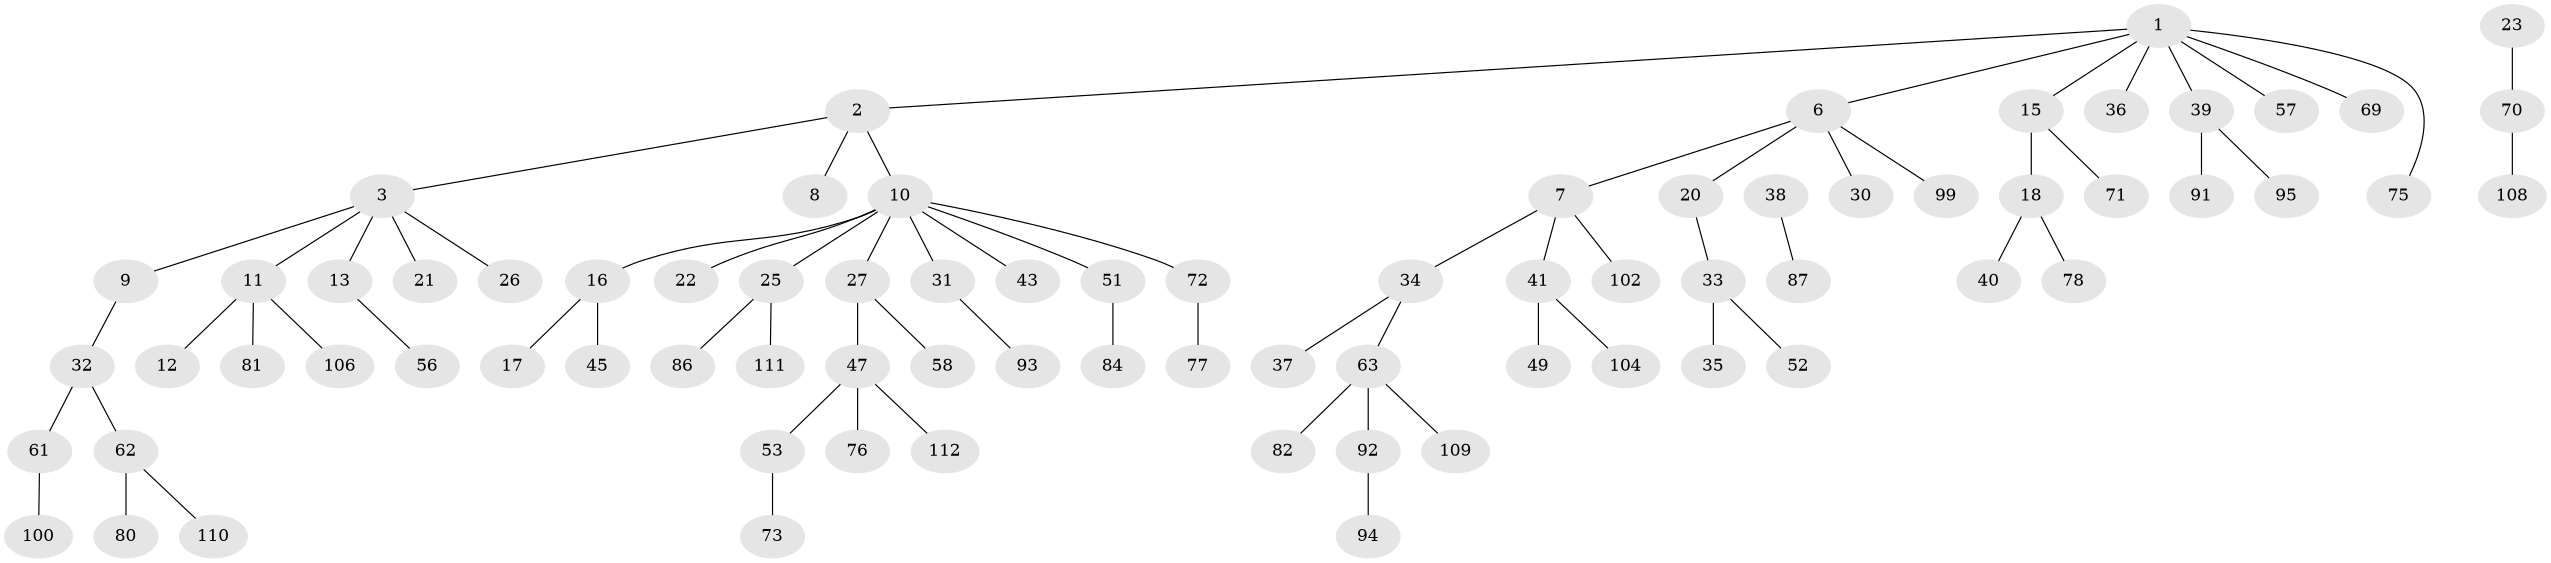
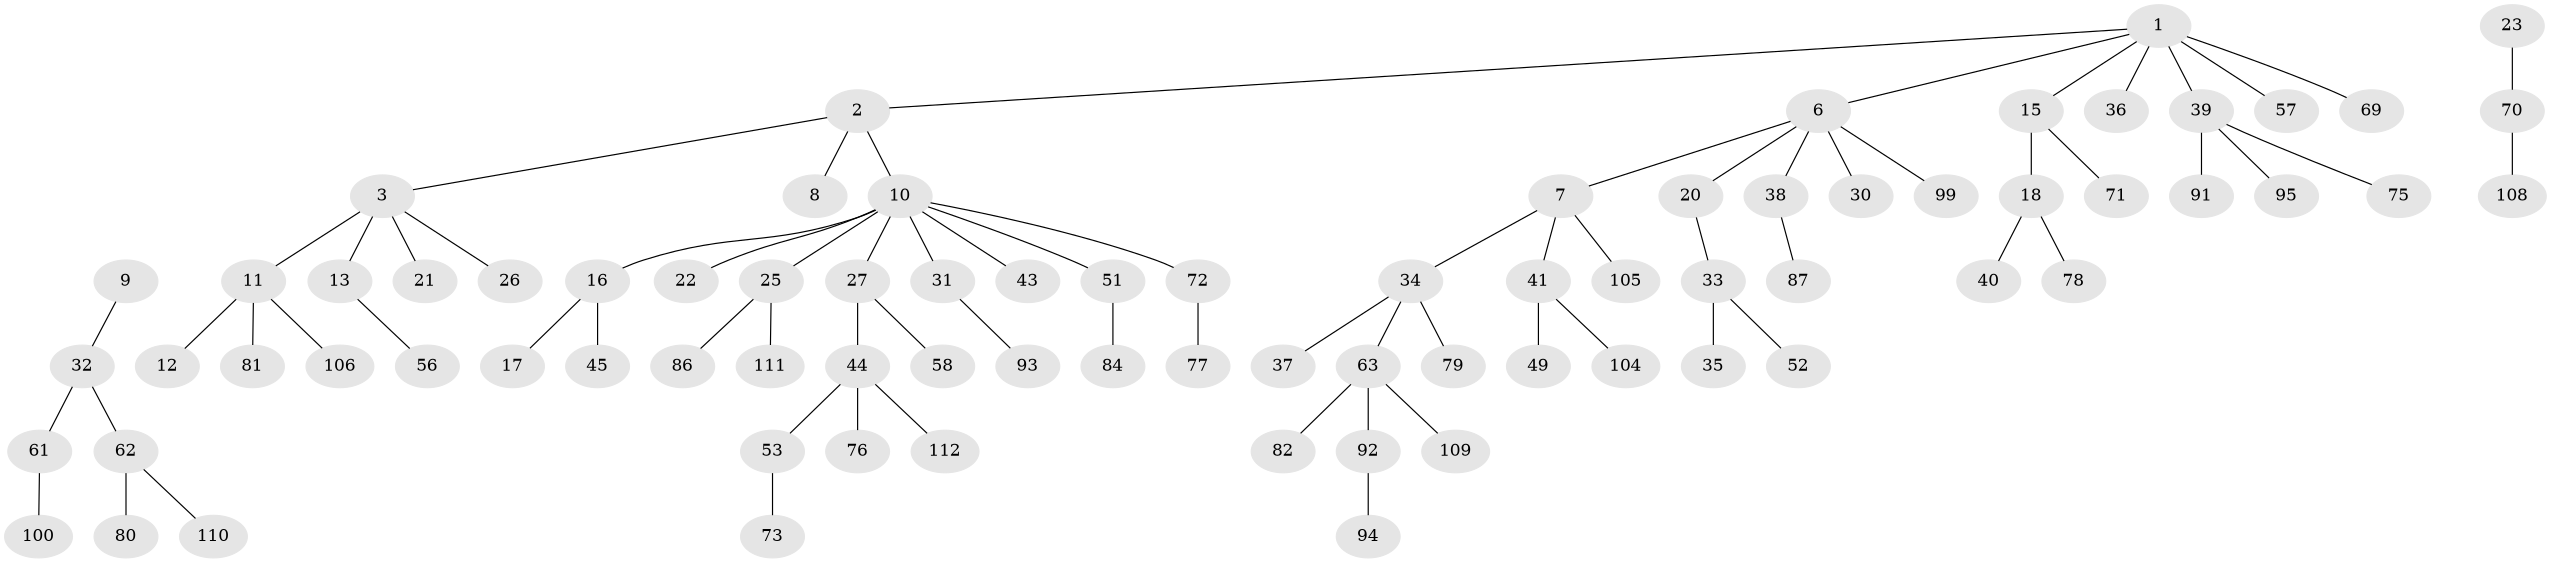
edge "1" -- "75": now "39" -- "75"
edge "6" -- "38": added
edge "3" -- "9": removed
node "102": label "102" -> "105"
node "47": label "47" -> "44"
node "79": added
